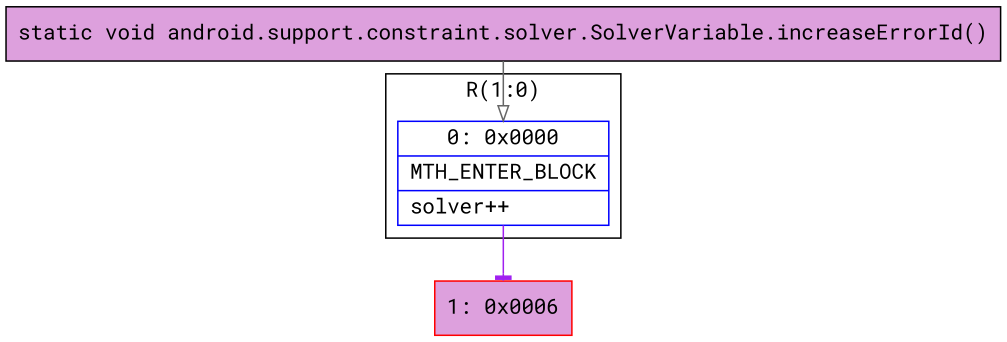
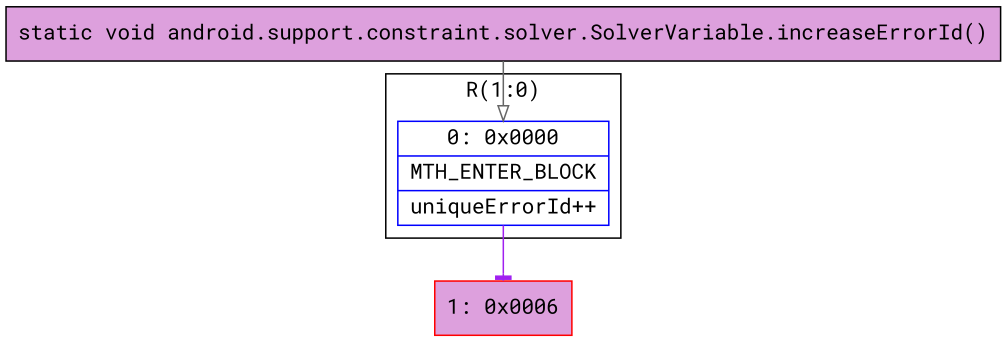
node "0: 0x0000": text "solver++" -> "uniqueErrorId++"
